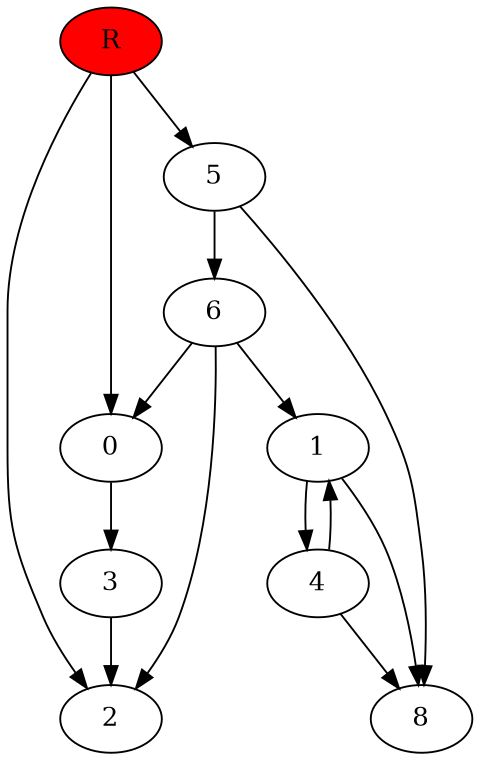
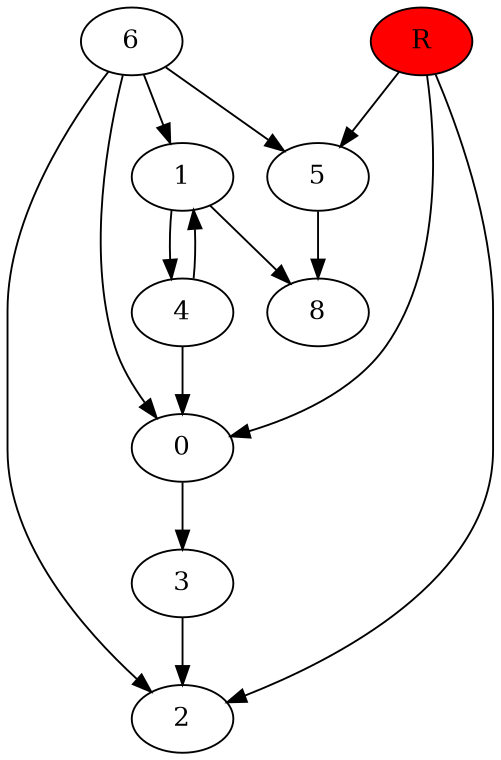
edge "5" -> "6": reversed
edge "4" -> "8": now "4" -> "0"
